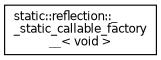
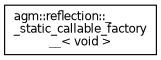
node "static::reflection::_ _static_callable_factory __< void >": label "static::reflection::_ _static_callable_factory __< void >" -> "agm::reflection::_ _static_callable_factory __< void >"
